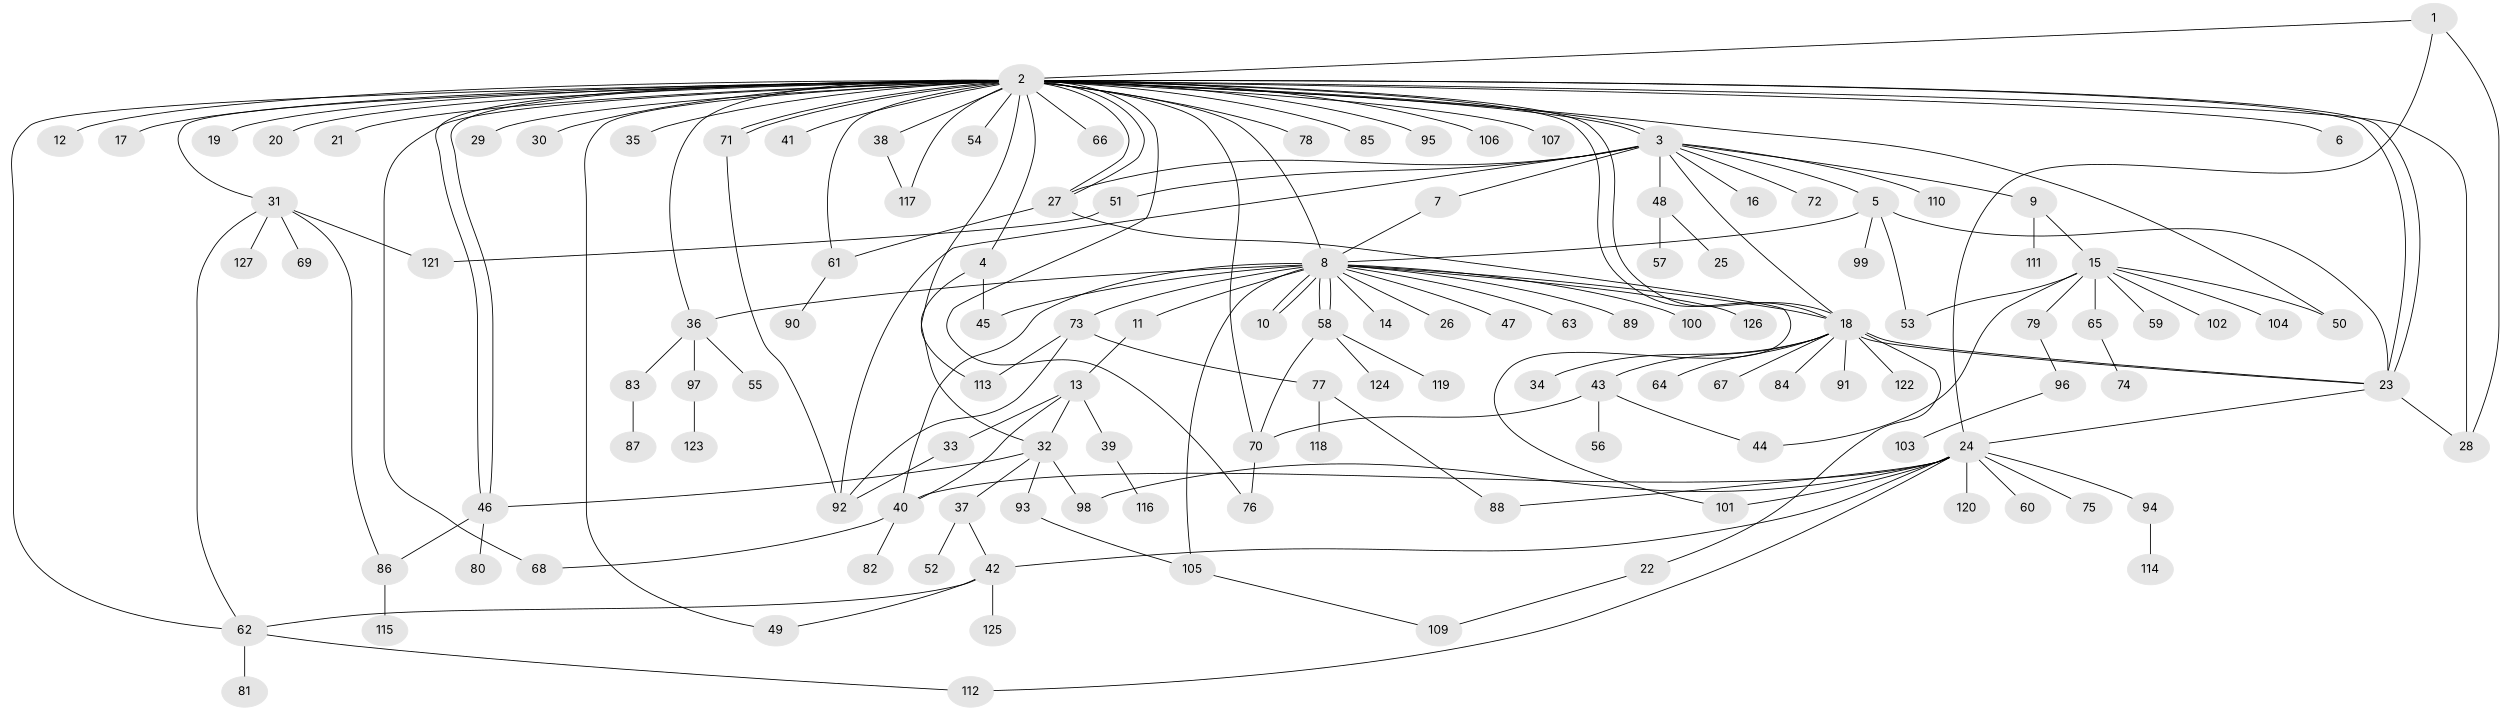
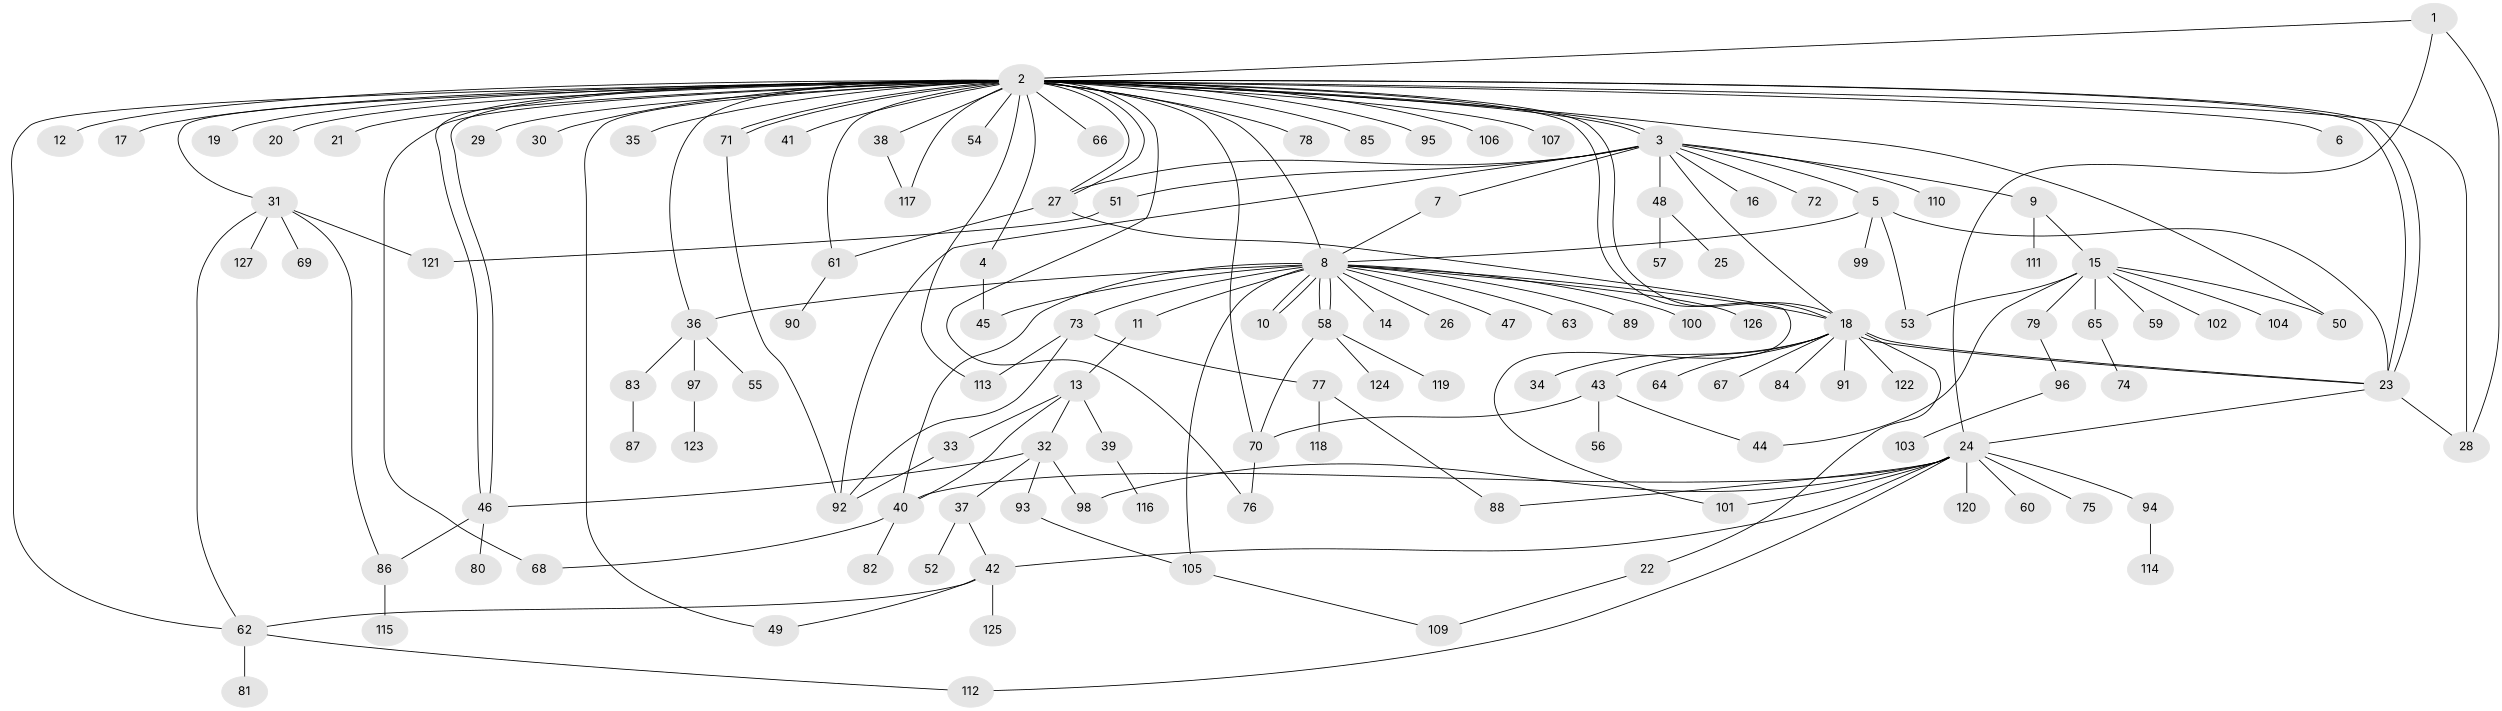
edge "4" -- "32": removed
